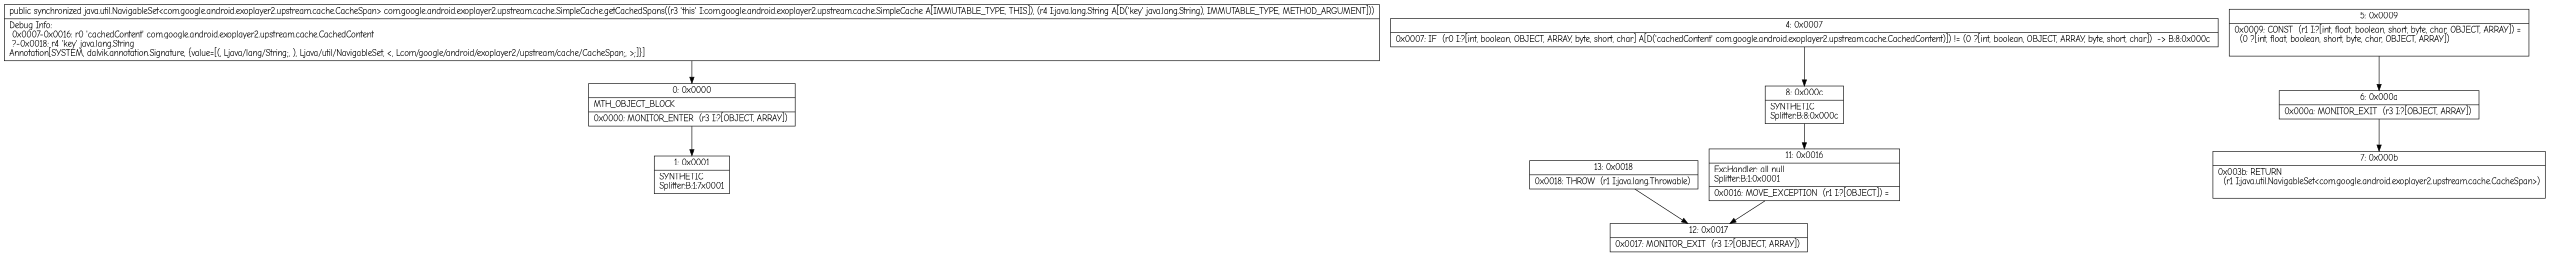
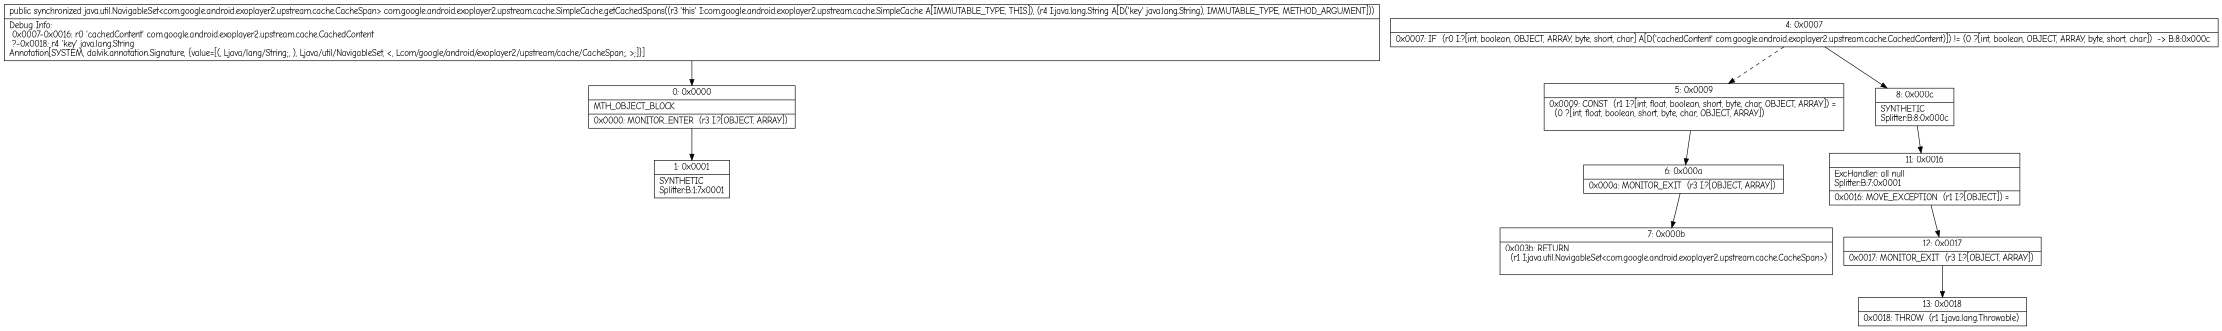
edge "4: 0x0007" -> "5: 0x0009": added
node "11: 0x0016": text "Splitter:B:1:0x0001" -> "Splitter:B:7:0x0001"
edge "13: 0x0018" -> "12: 0x0017": reversed
